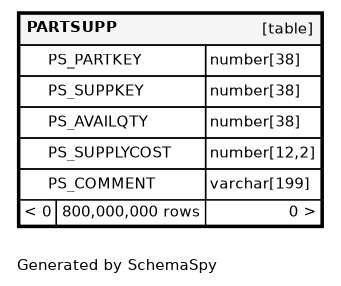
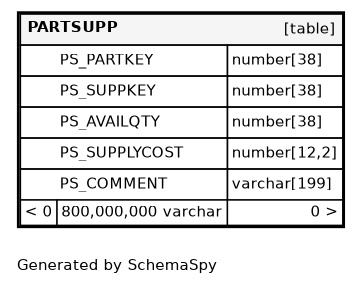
node "PARTSUPP": text "800,000,000 rows" -> "800,000,000 varchar"
